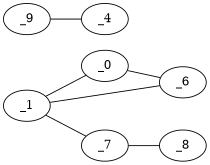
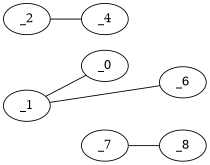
node "_9": label "_9" -> "_2"
edge "_0" -- "_6": removed
edge "_1" -- "_7": removed
